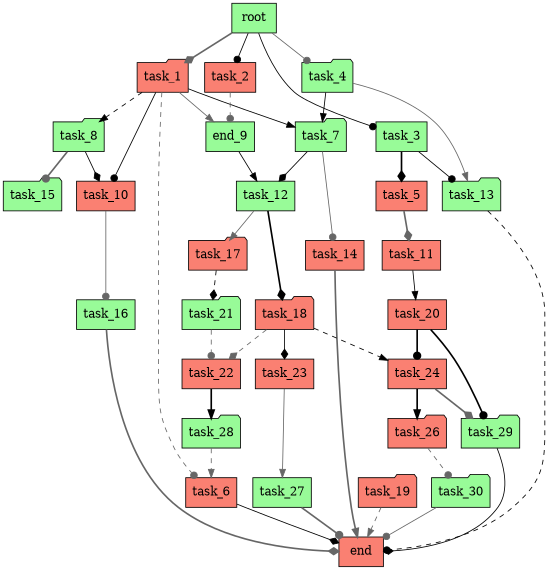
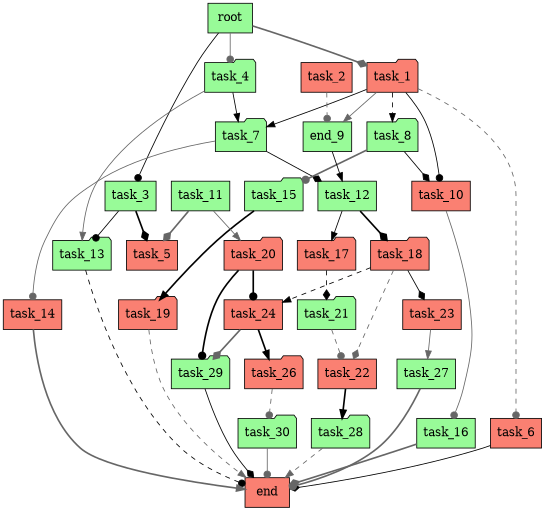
edge "root" -> "task_2": removed
edge "task_5" -> "task_11": reversed
edge "task_12" -> "task_17": color gray40 -> black
edge "task_15" -> "task_19": added
node "task_11": fillcolor salmon -> palegreen
edge "task_11" -> "task_20": color black -> gray40
node "task_20": shape box -> folder
edge "task_28" -> "task_6": now "task_28" -> "end"
